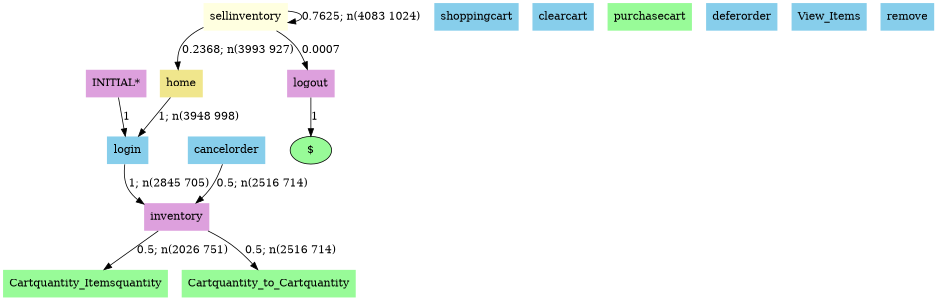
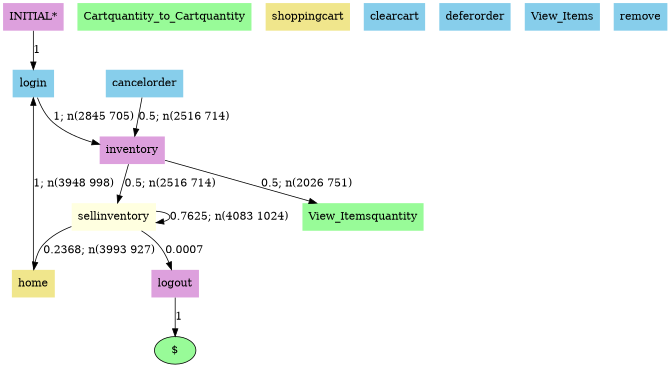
node "shoppingcart": fillcolor skyblue -> khaki
node "purchasecart": removed
edge "inventory" -> "Cartquantity_to_Cartquantity": now "inventory" -> "sellinventory"
node "Cartquantity_Itemsquantity": label "Cartquantity_Itemsquantity" -> "View_Itemsquantity"
